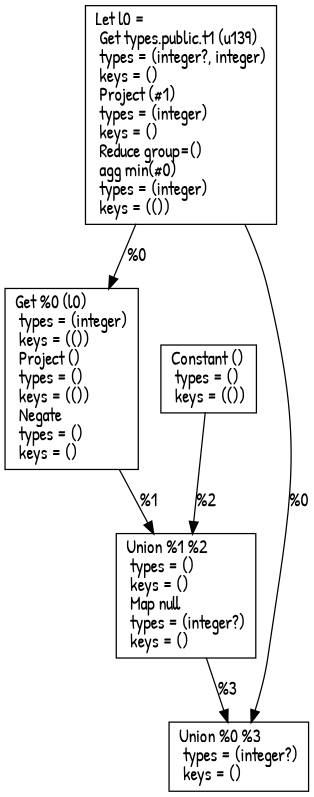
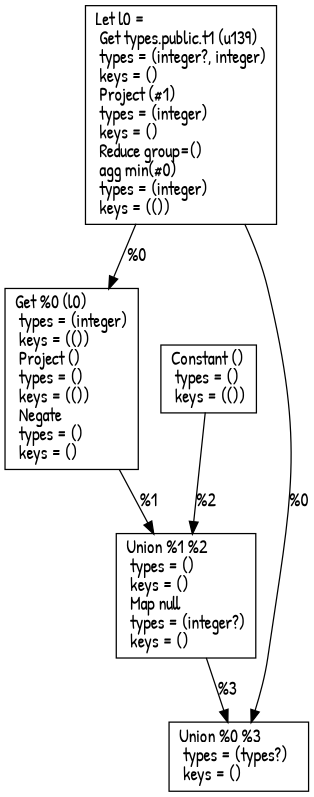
node "Union %0 %3 types = (integer?) keys = ()": label "Union %0 %3 types = (integer?) keys = ()" -> "Union %0 %3 types = (types?) keys = ()"
